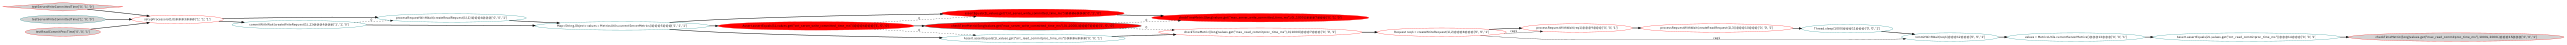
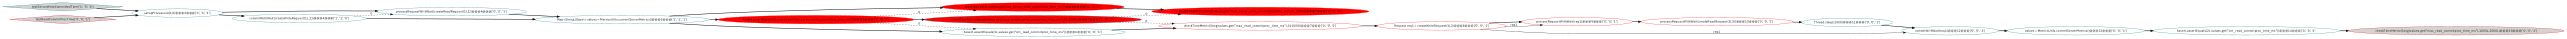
node "testServerWriteCommittedTime['0', '1', '0']": removed
node "testServerWriteCommittedTime['1', '0', '0']": shape ellipse -> diamond
node "setupProcessors(0,0)@@@3@@@['1', '1', '1']": color red -> teal
node "testReadCommitProcTime['0', '0', '1']": shape ellipse -> diamond
